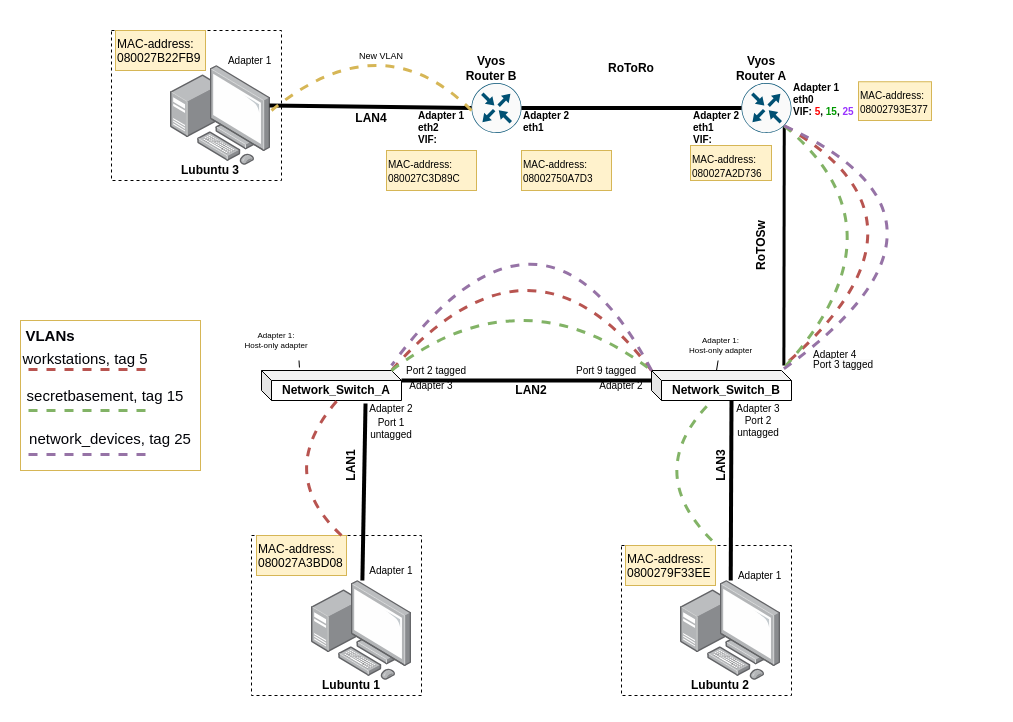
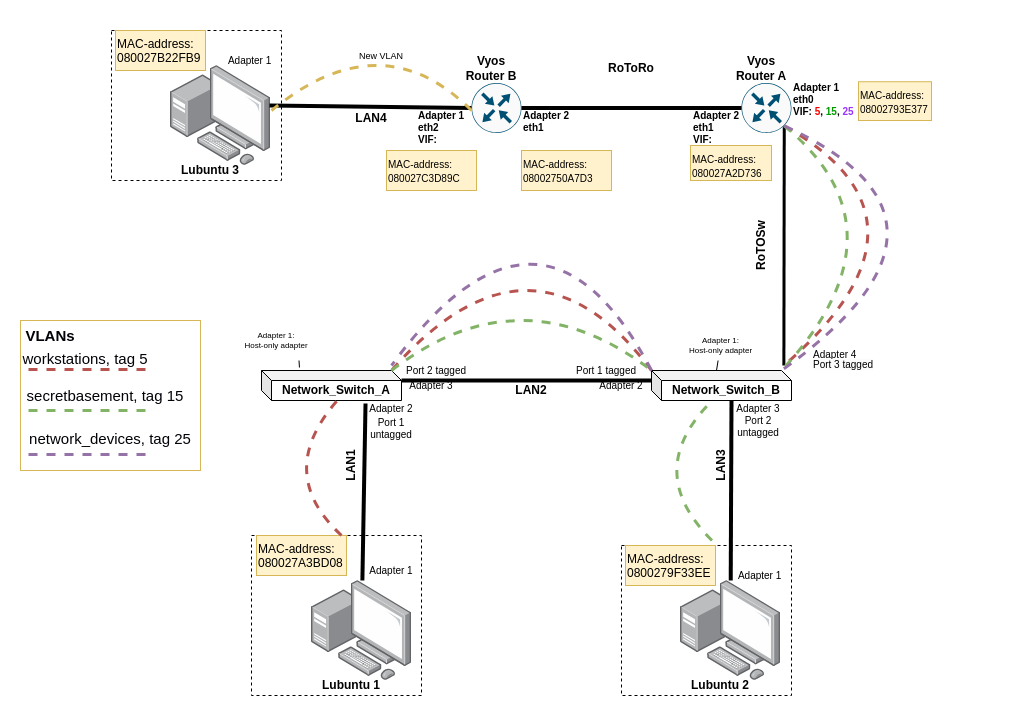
node "Port 9 tagged": label "Port 9 tagged" -> "Port 1 tagged"
